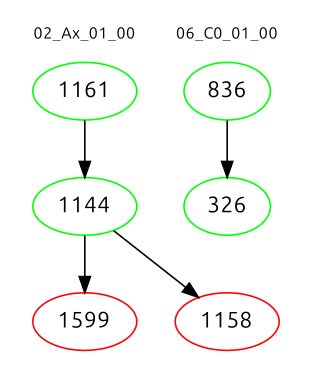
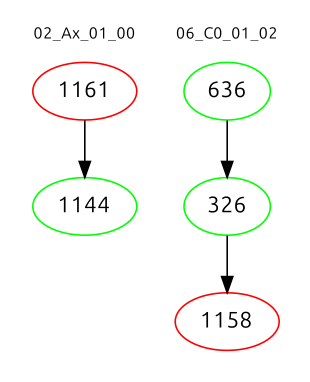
cluster "06_C0_01_00": label "06_C0_01_00" -> "06_C0_01_02"
node "1161": color green -> red
node "836": label "836" -> "636"
edge "1144" -> "1158": now "326" -> "1158"
node "1599": removed
